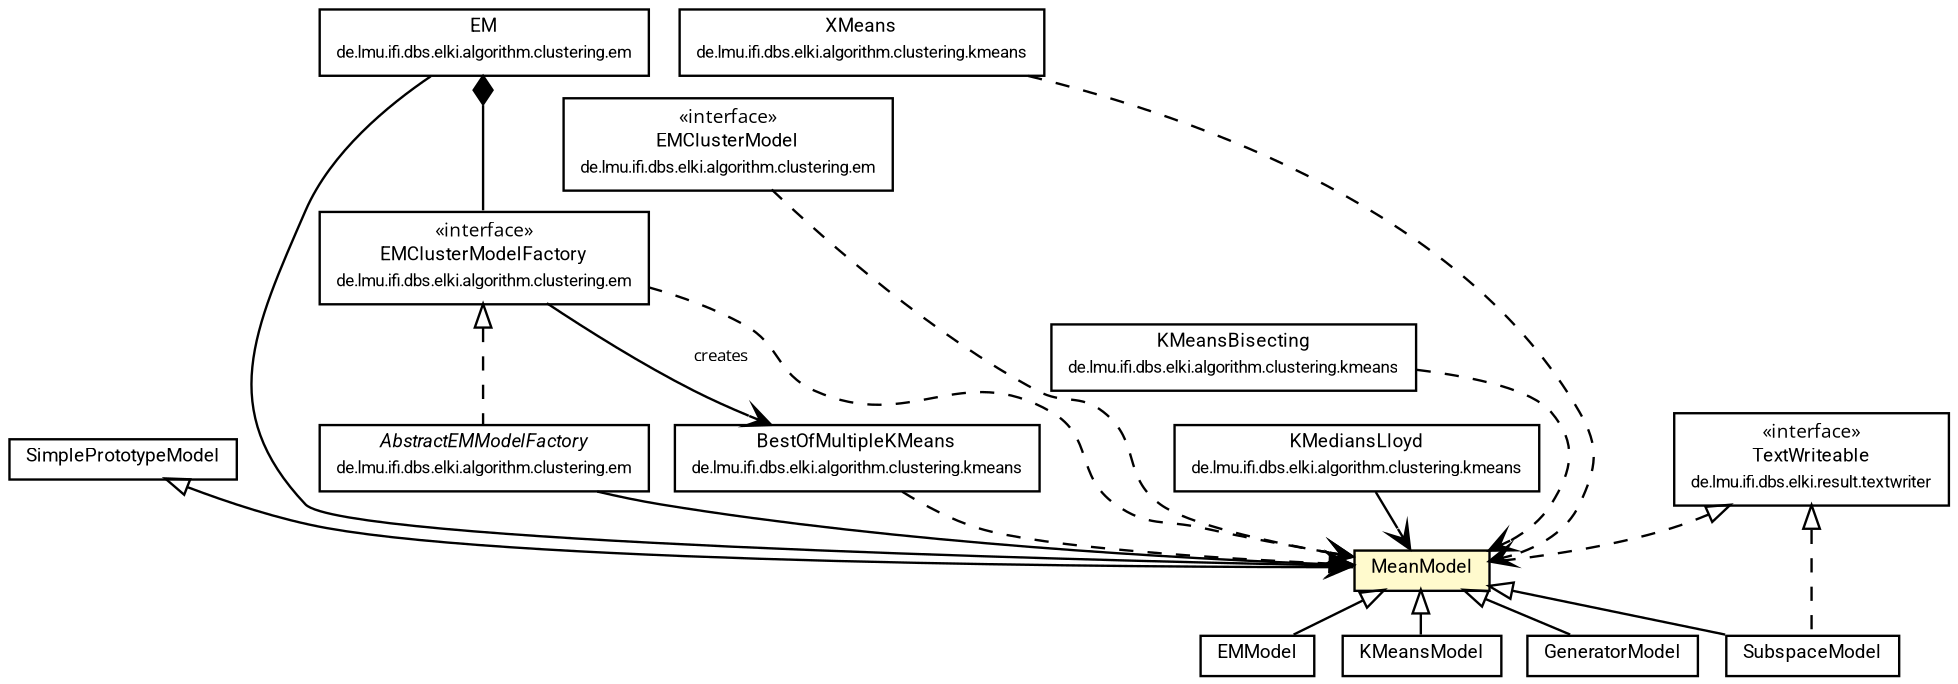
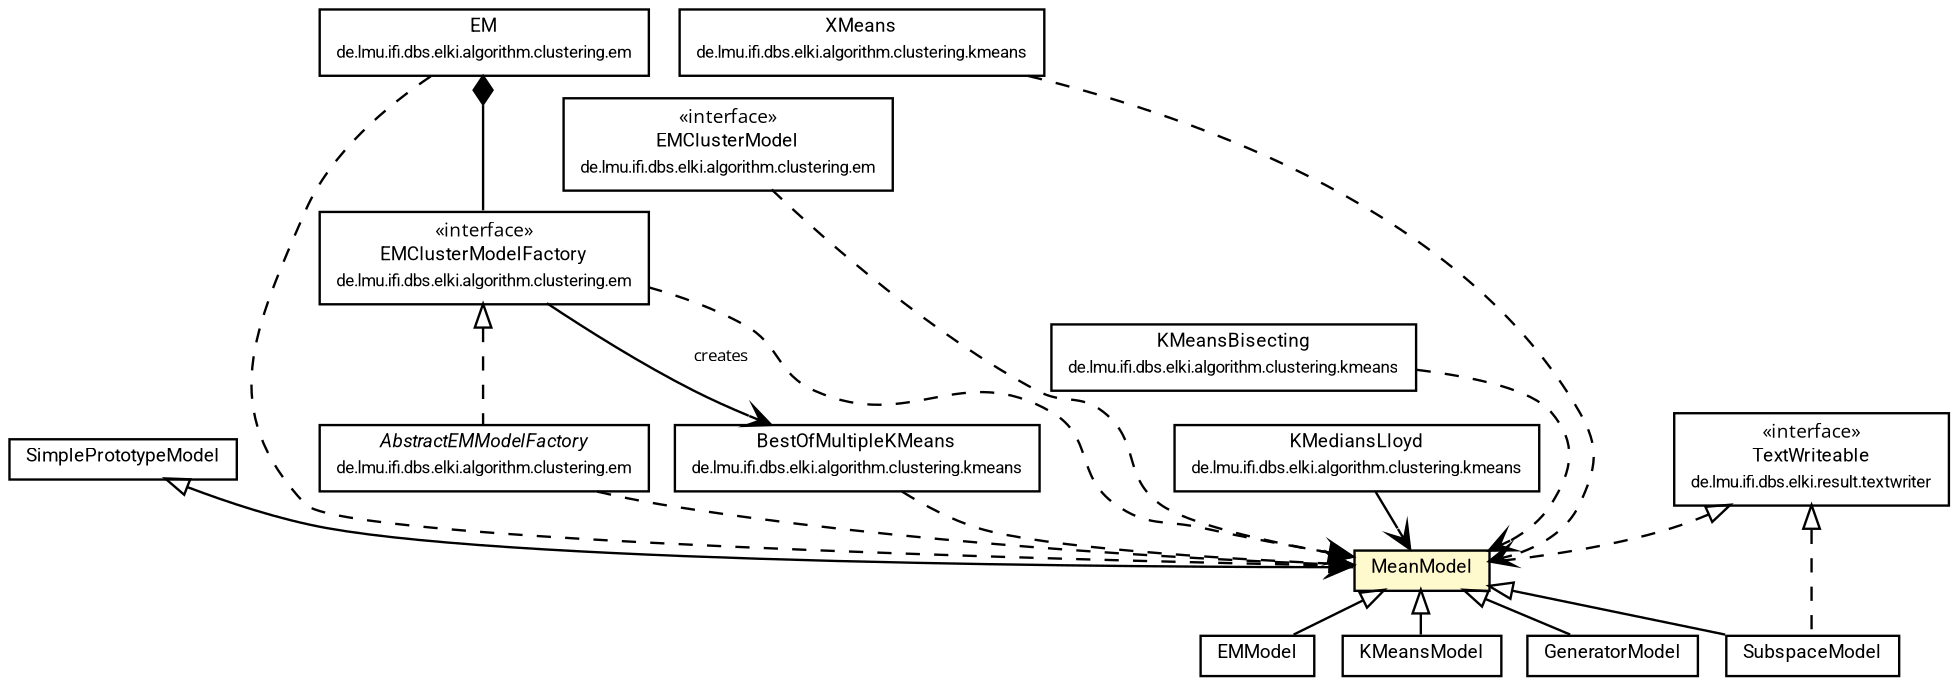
edge "EMClusterModel" -> "MeanModel": arrowhead open -> normal
edge "EM" -> "MeanModel": style solid -> dashed
edge "AbstractEMModelFactory" -> "MeanModel": style solid -> dashed
